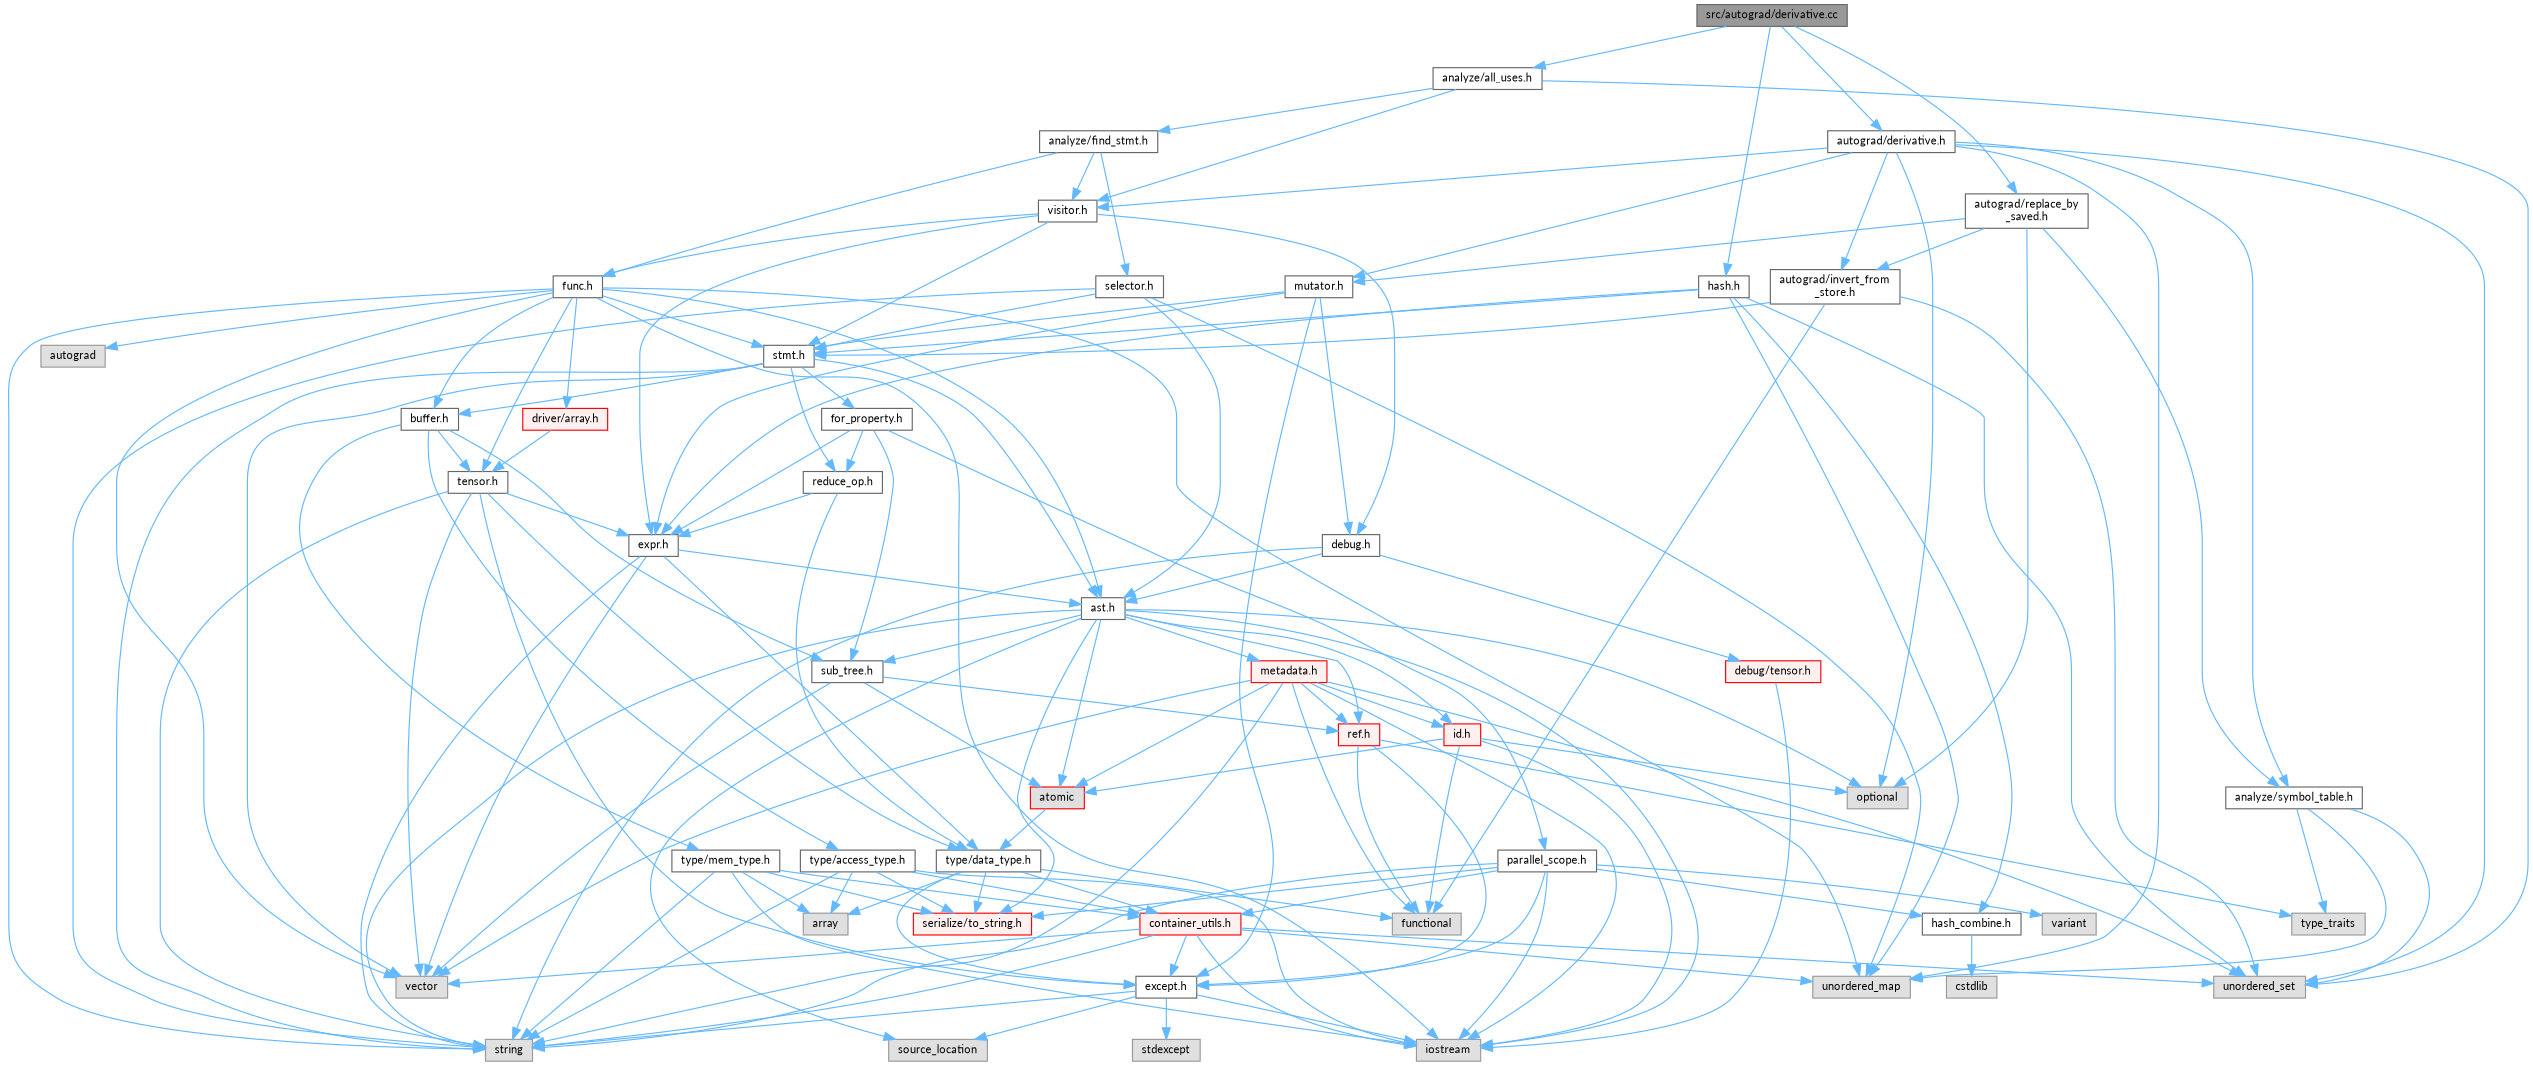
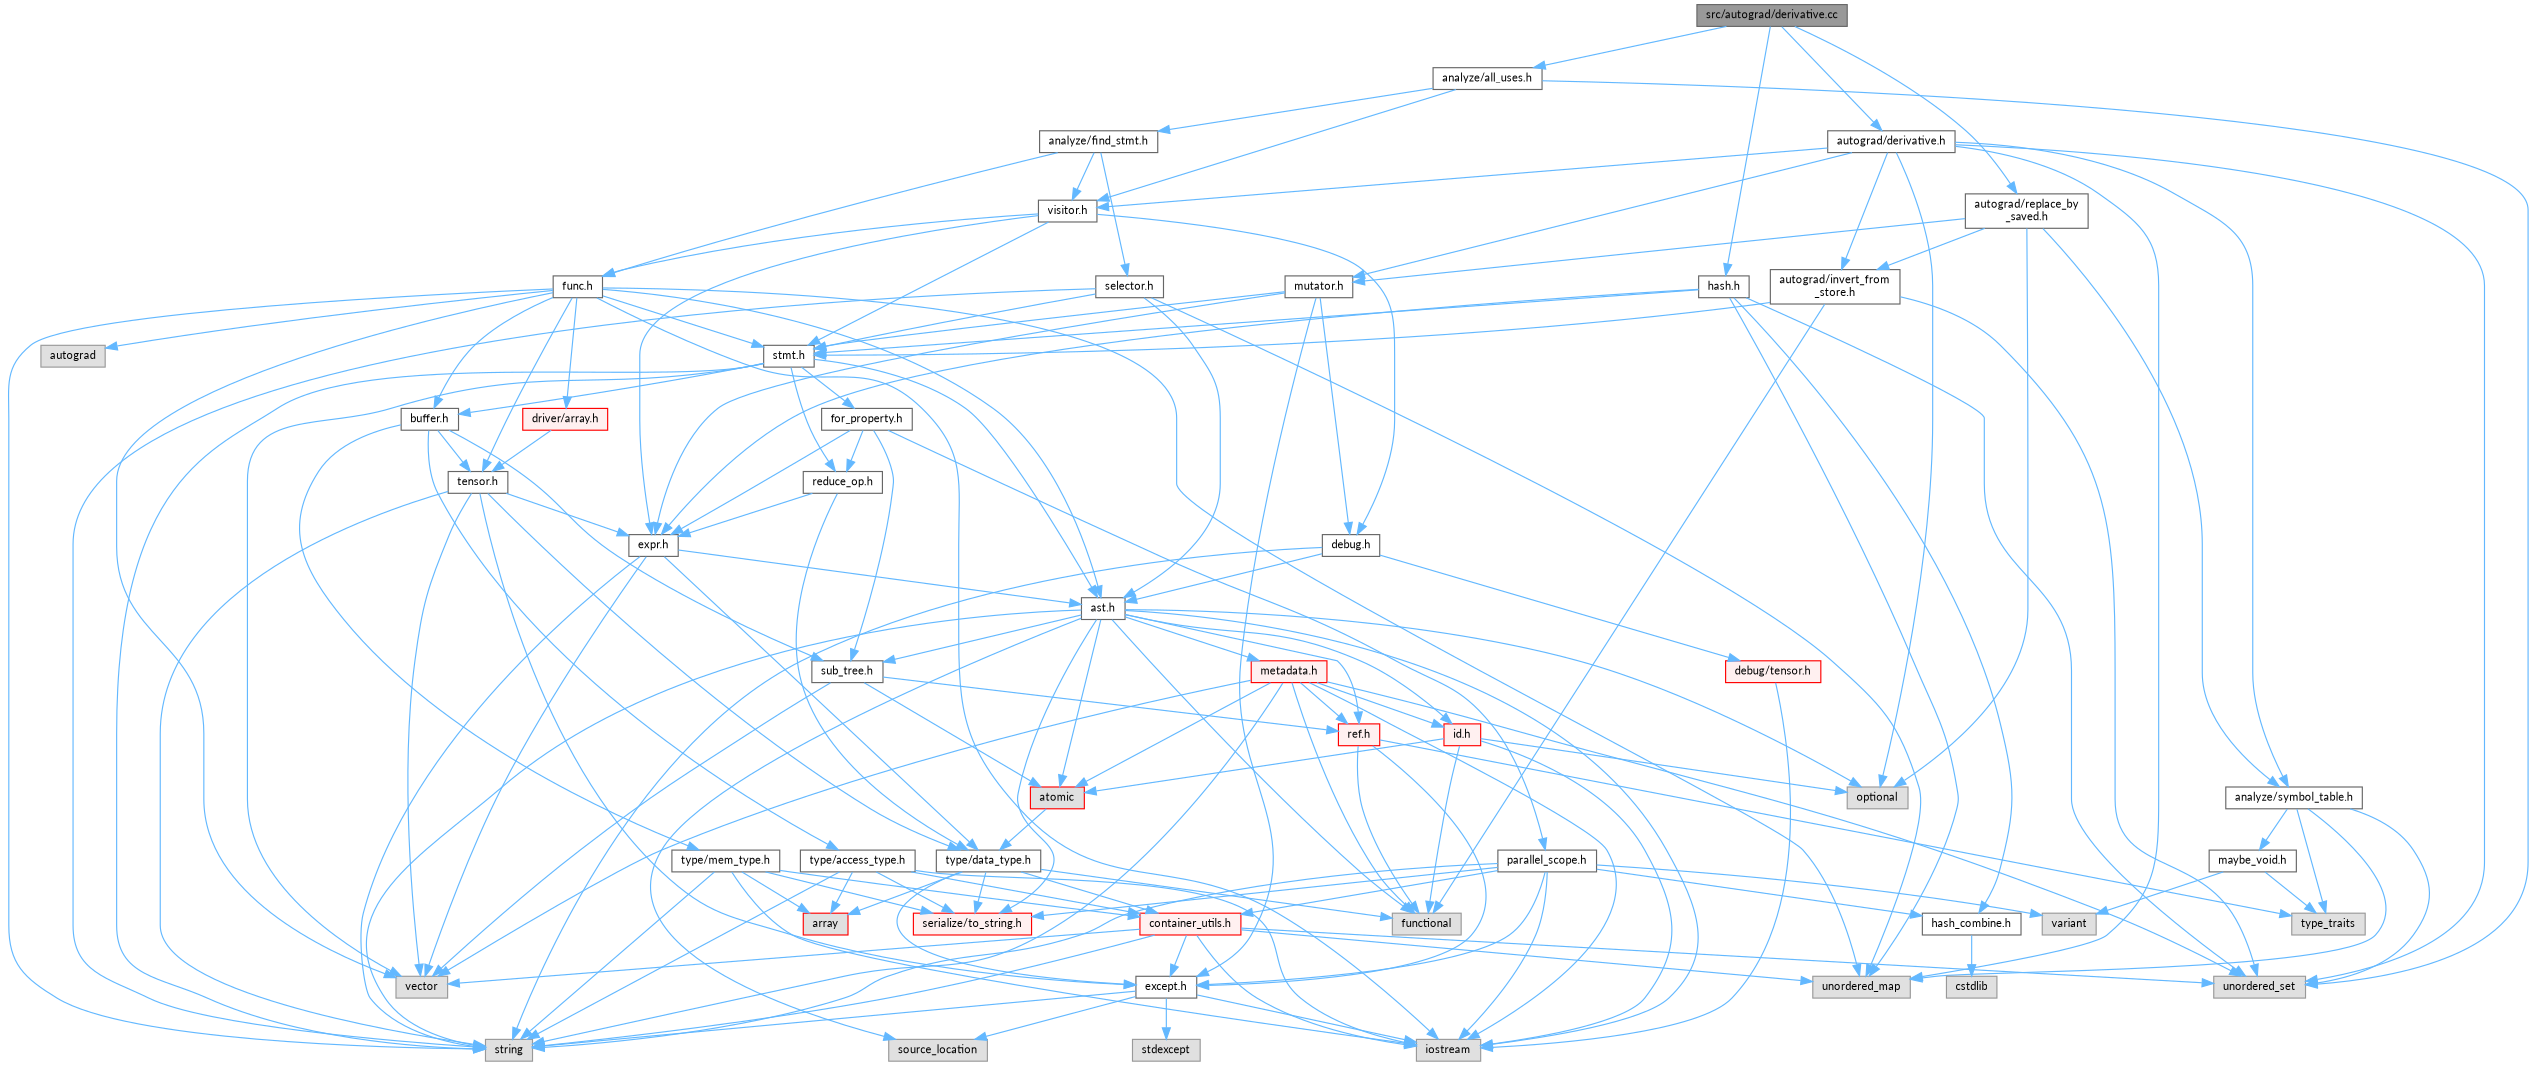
edge "ast.h" -> "functional": added
node "maybe_void.h": added
node "array": color grey60 -> red
